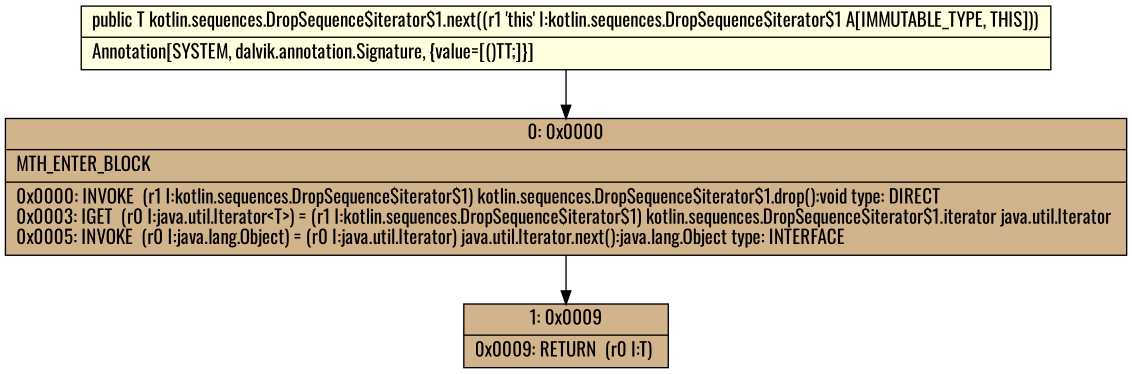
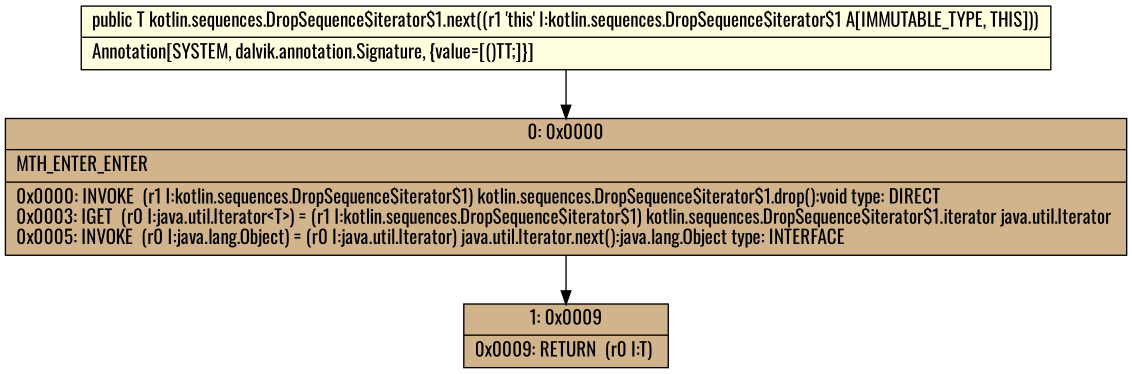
node "0: 0x0000": text "MTH_ENTER_BLOCK" -> "MTH_ENTER_ENTER"
